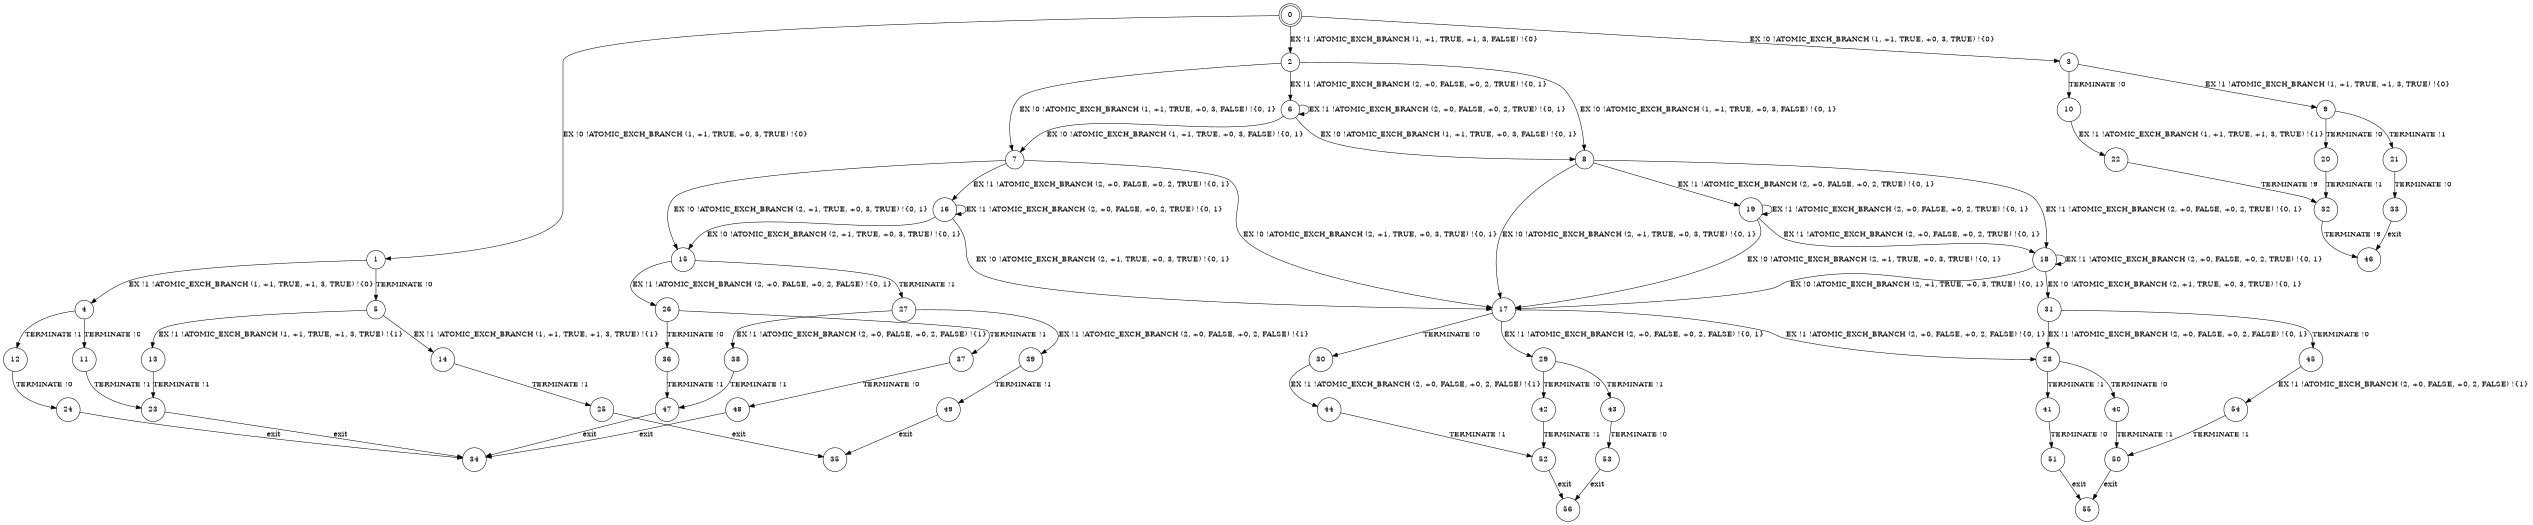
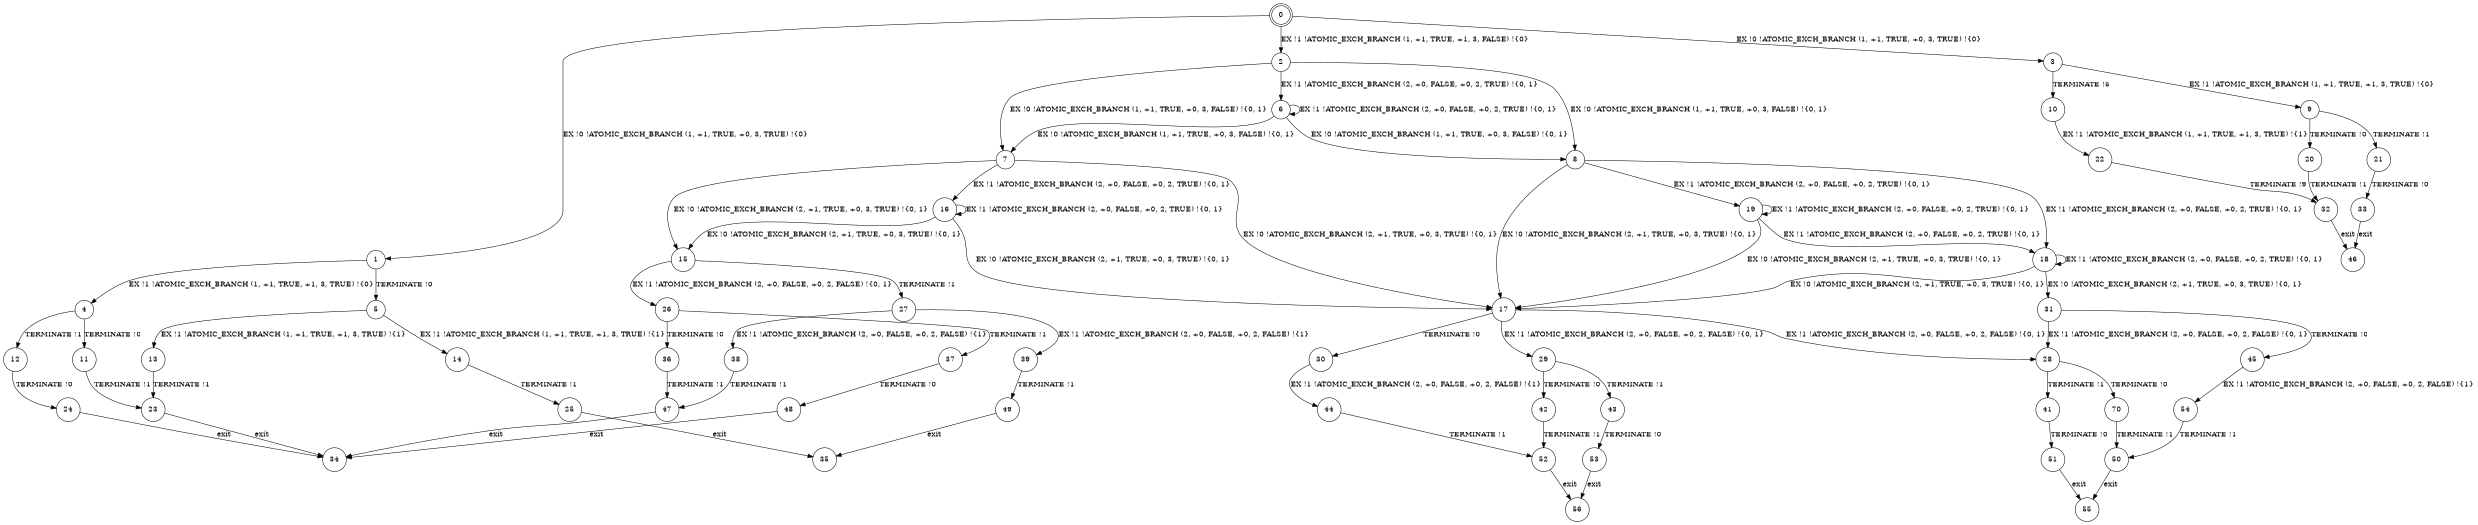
edge "3" -> "10": label "TERMINATE !0" -> "TERMINATE !5"
edge "32" -> "46": label "TERMINATE !9" -> "exit"
node "40": label "40" -> "70"
